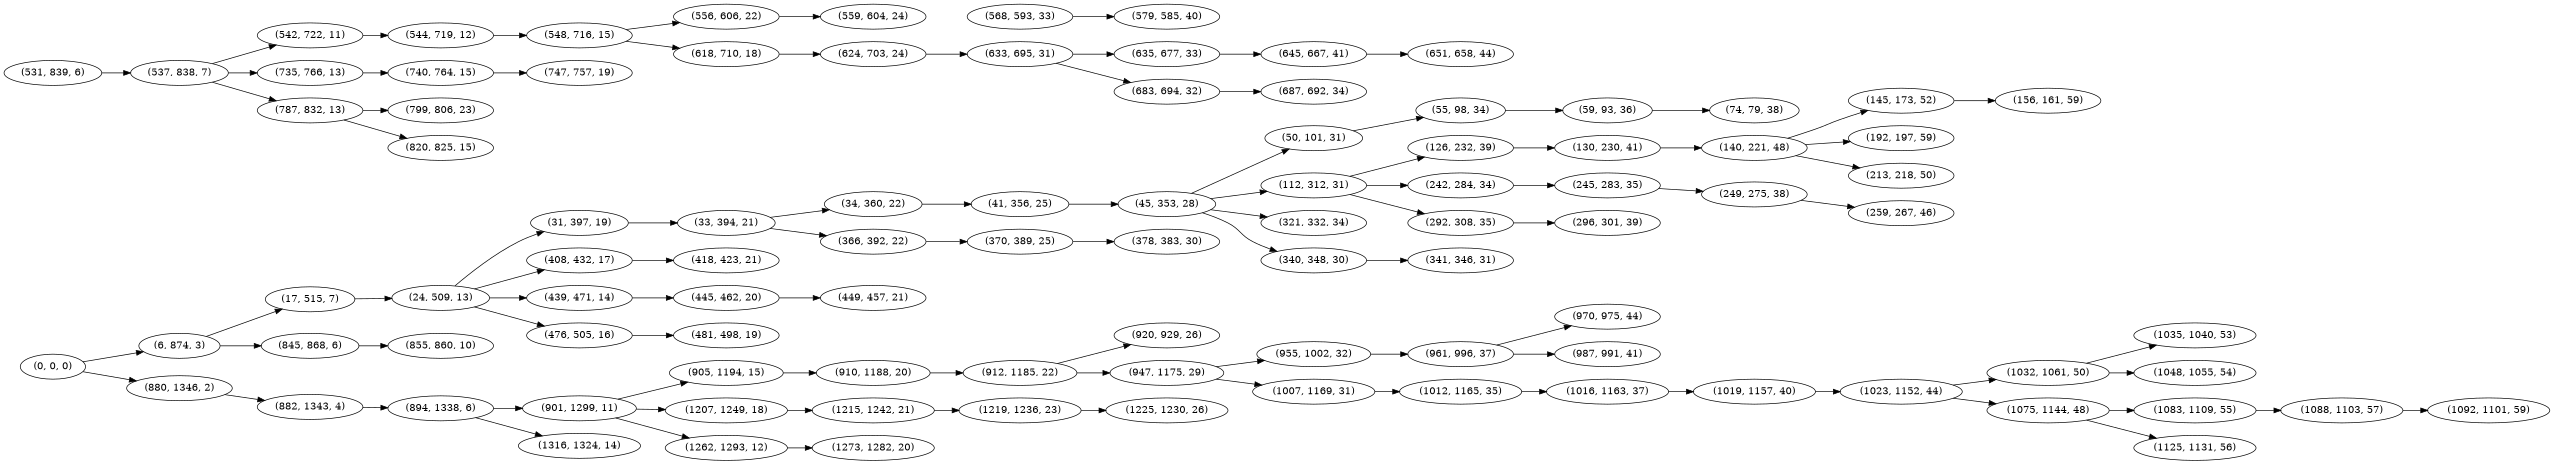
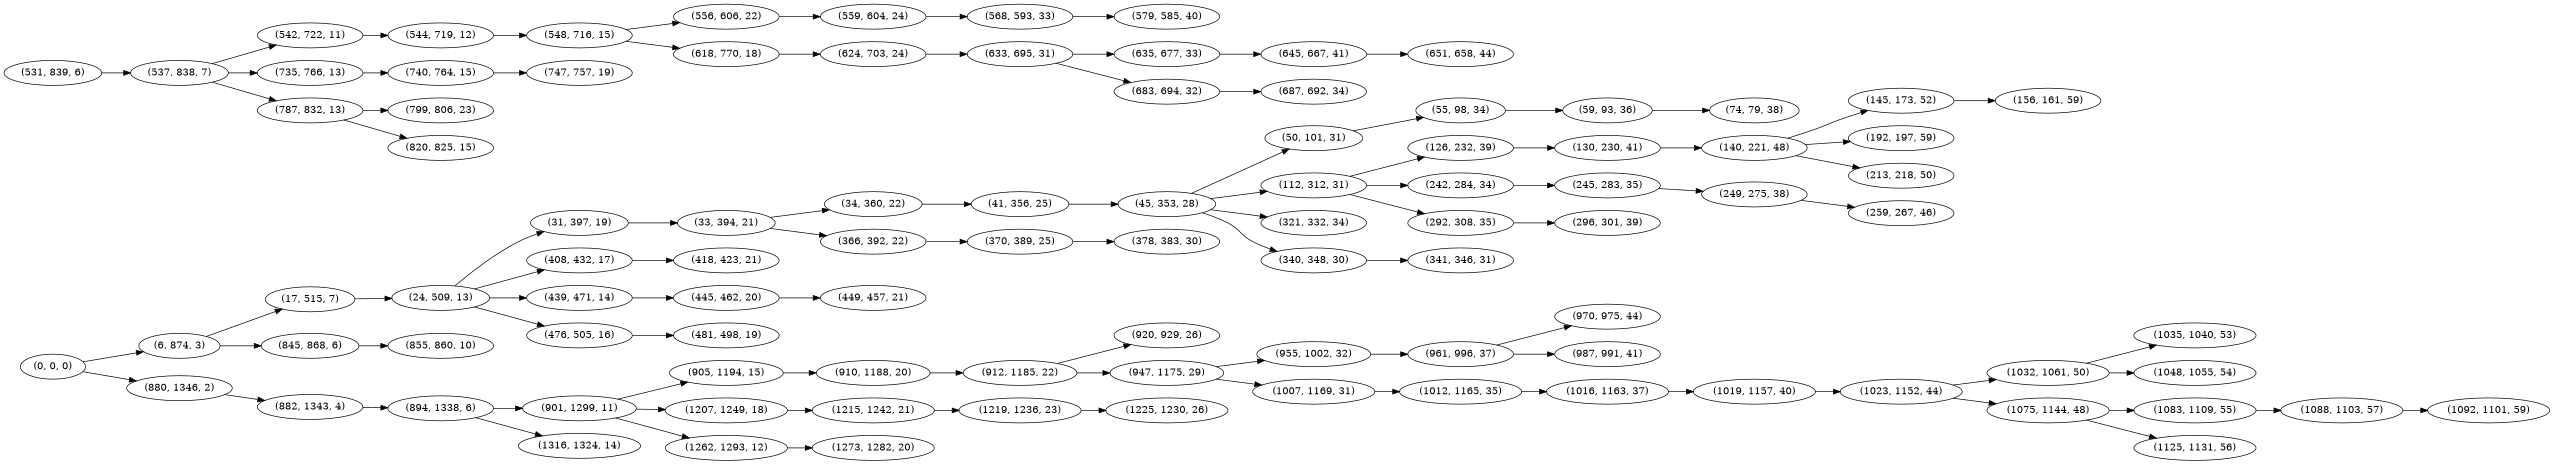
edge "(559, 604, 24)" -> "(568, 593, 33)": added
node "(618, 710, 18)": label "(618, 710, 18)" -> "(618, 770, 18)"
